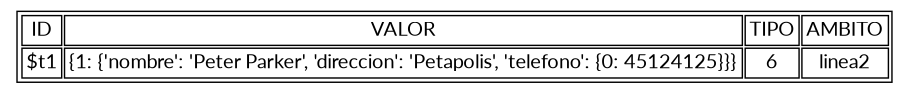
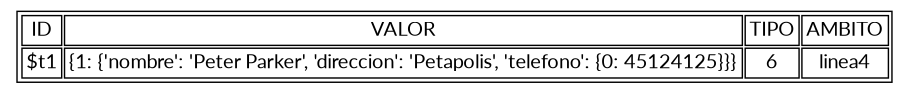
node "ID": text "linea2" -> "linea4"
